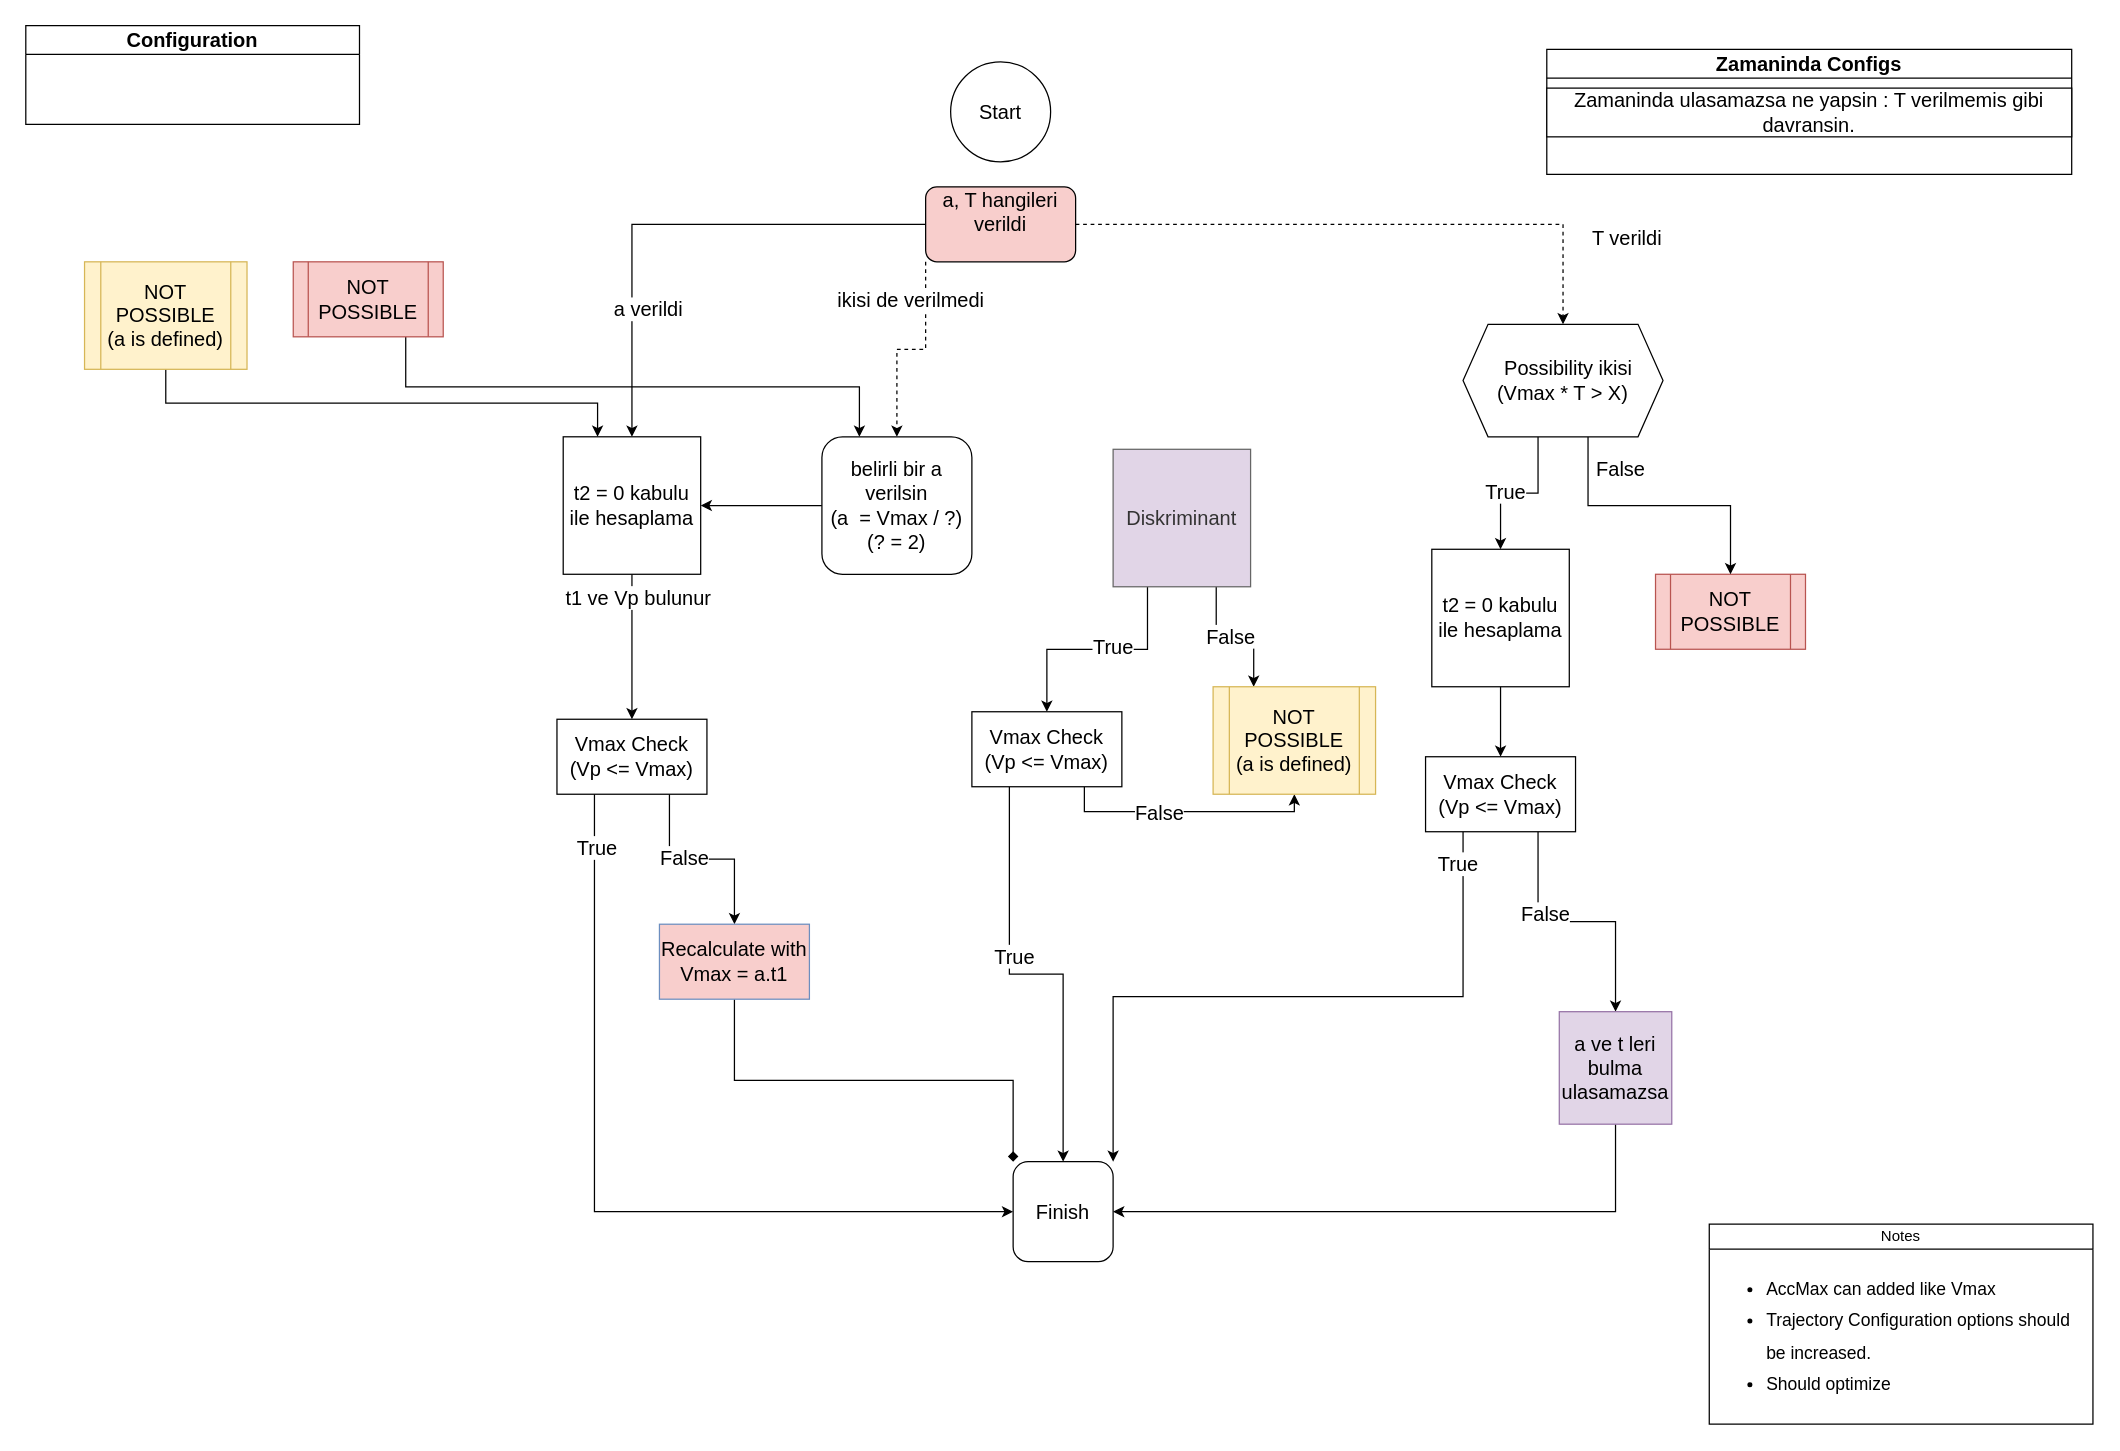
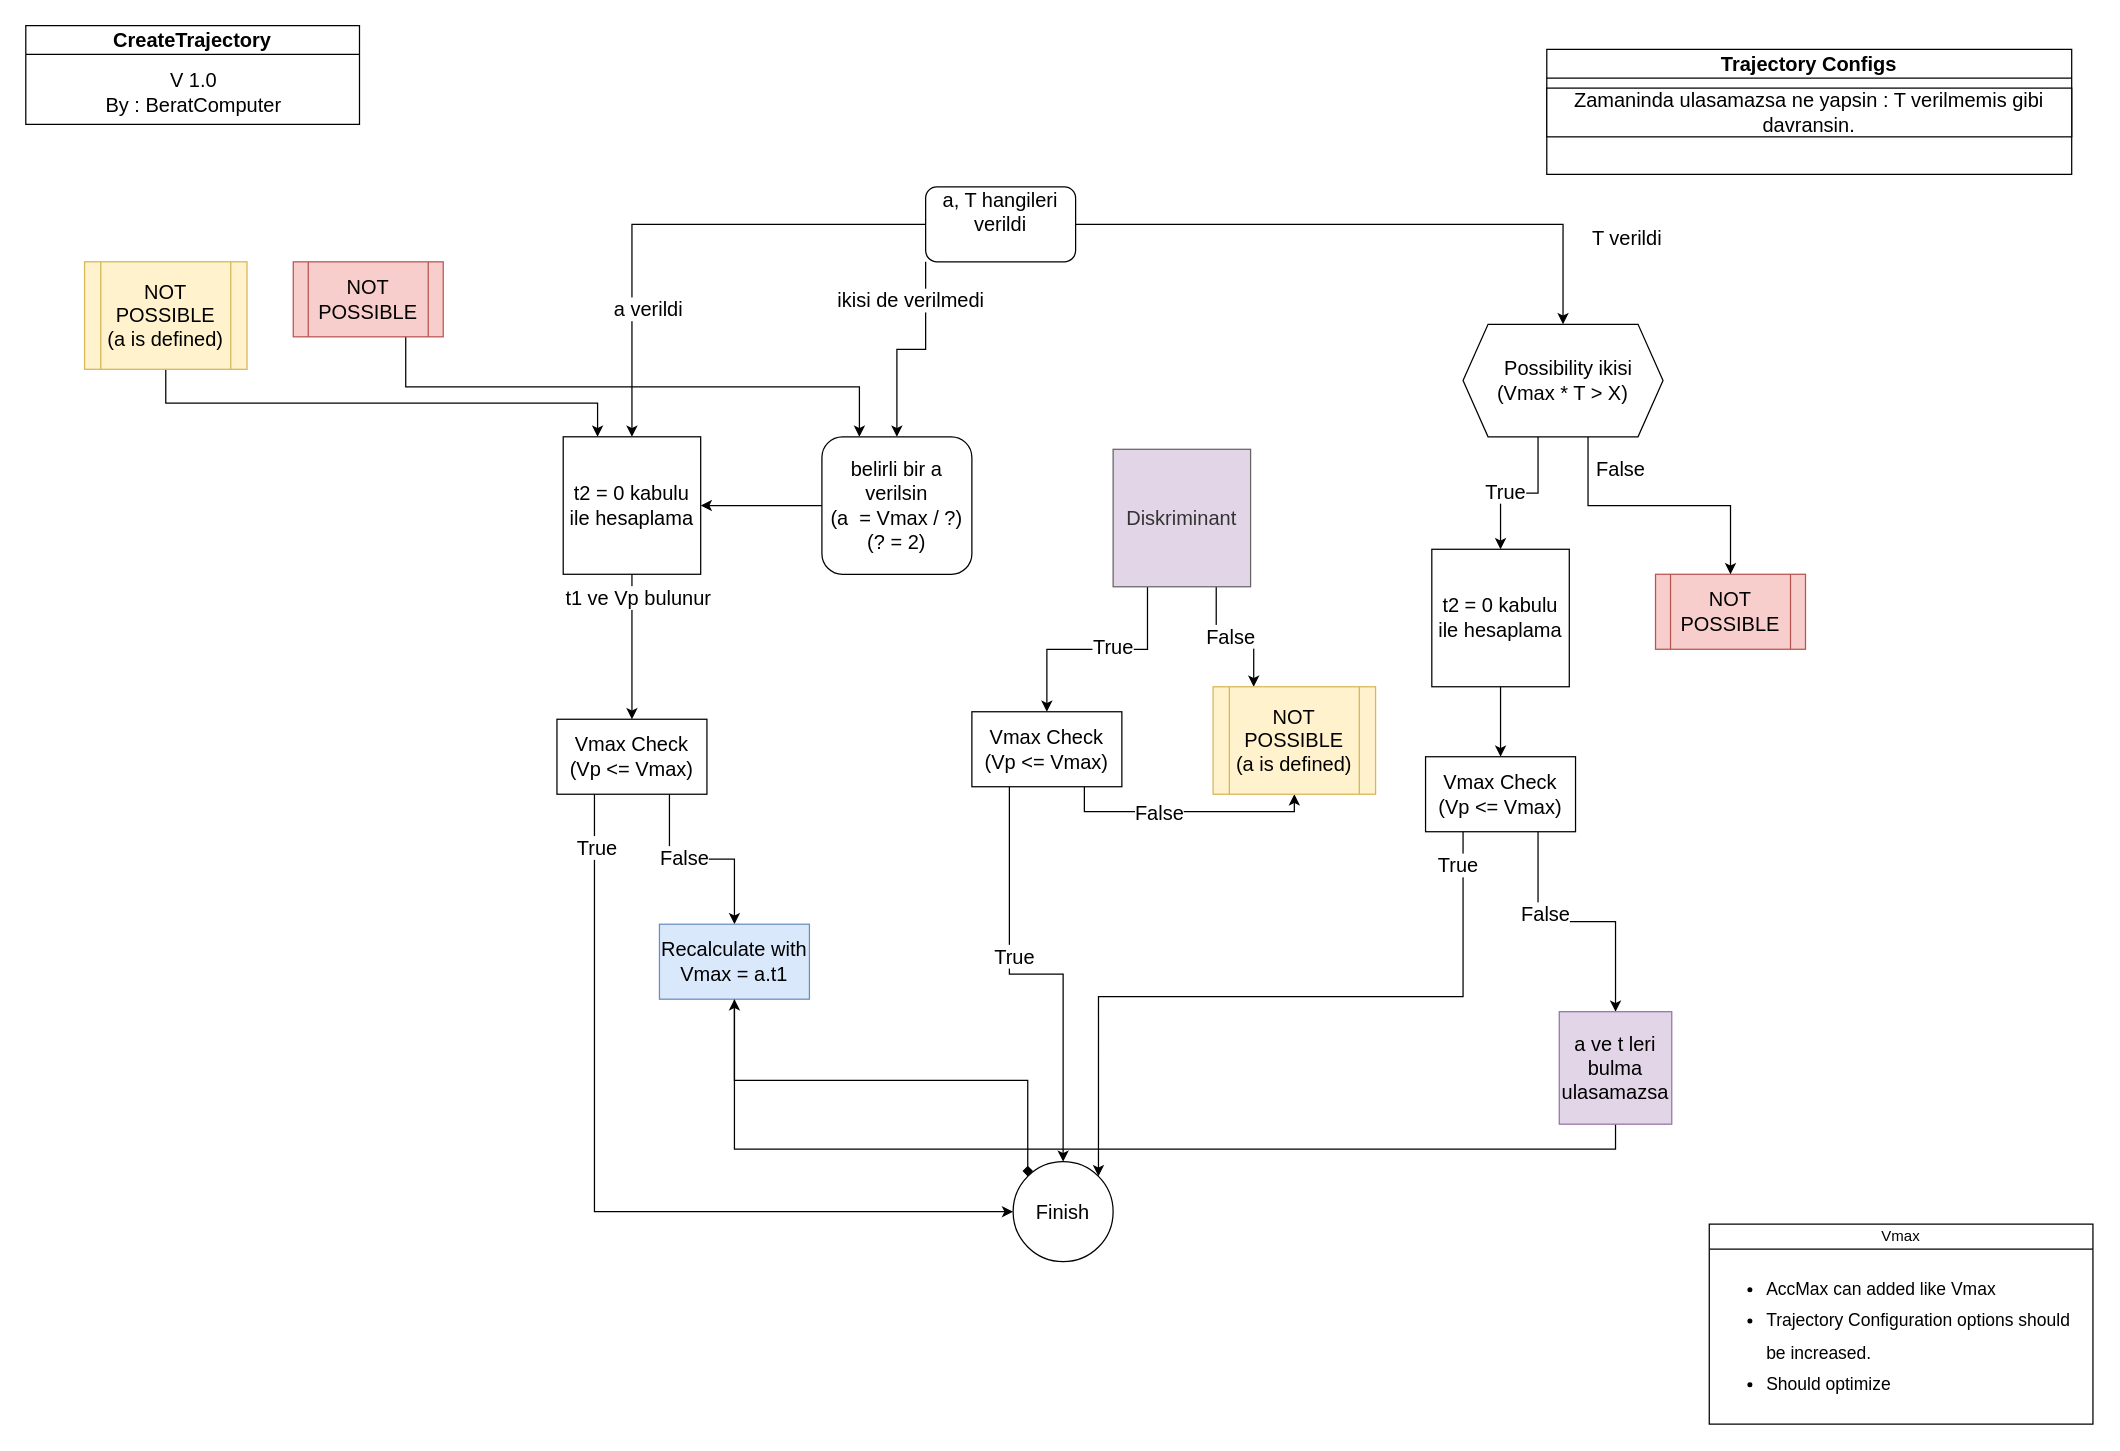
node "Configuration": label "Configuration" -> "CreateTrajectory"
node "Zamaninda Configs": label "Zamaninda Configs" -> "Trajectory Configs"
node "V 1.0By : BeratComputer": added
node "Start": removed
node "a, T hangileri verildi": fillcolor #f8cecc -> #ffffff
edge "a, T hangileri verildi" -> "Possibility ikisi (Vmax * T > X)": style dashed -> solid
edge "a, T hangileri verildi" -> "belirli bir a verilsin (a = Vmax / ?) (? = 2)": style dashed -> solid
node "Recalculate withVmax = a.t1": fillcolor #f8cecc -> #dae8fc
node "Finish": shape rounded rectangle -> ellipse
edge "a ve t leri bulma ulasamazsa" -> "Finish": now "a ve t leri bulma ulasamazsa" -> "Recalculate withVmax = a.t1"
node "Notes": label "Notes" -> "Vmax"
